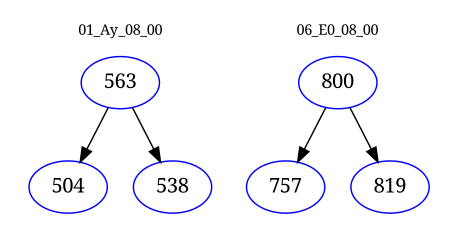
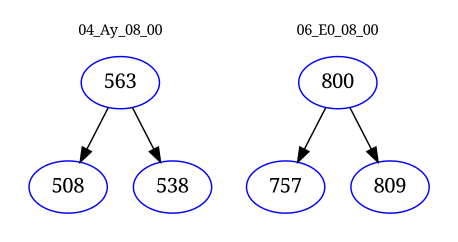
cluster "01_Ay_08_00": label "01_Ay_08_00" -> "04_Ay_08_00"
node "504": label "504" -> "508"
node "819": label "819" -> "809"
